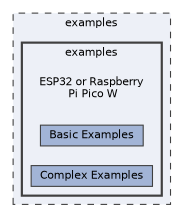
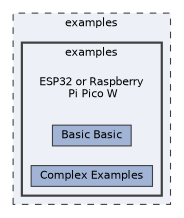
node "Basic Examples": label "Basic Examples" -> "Basic Basic"
